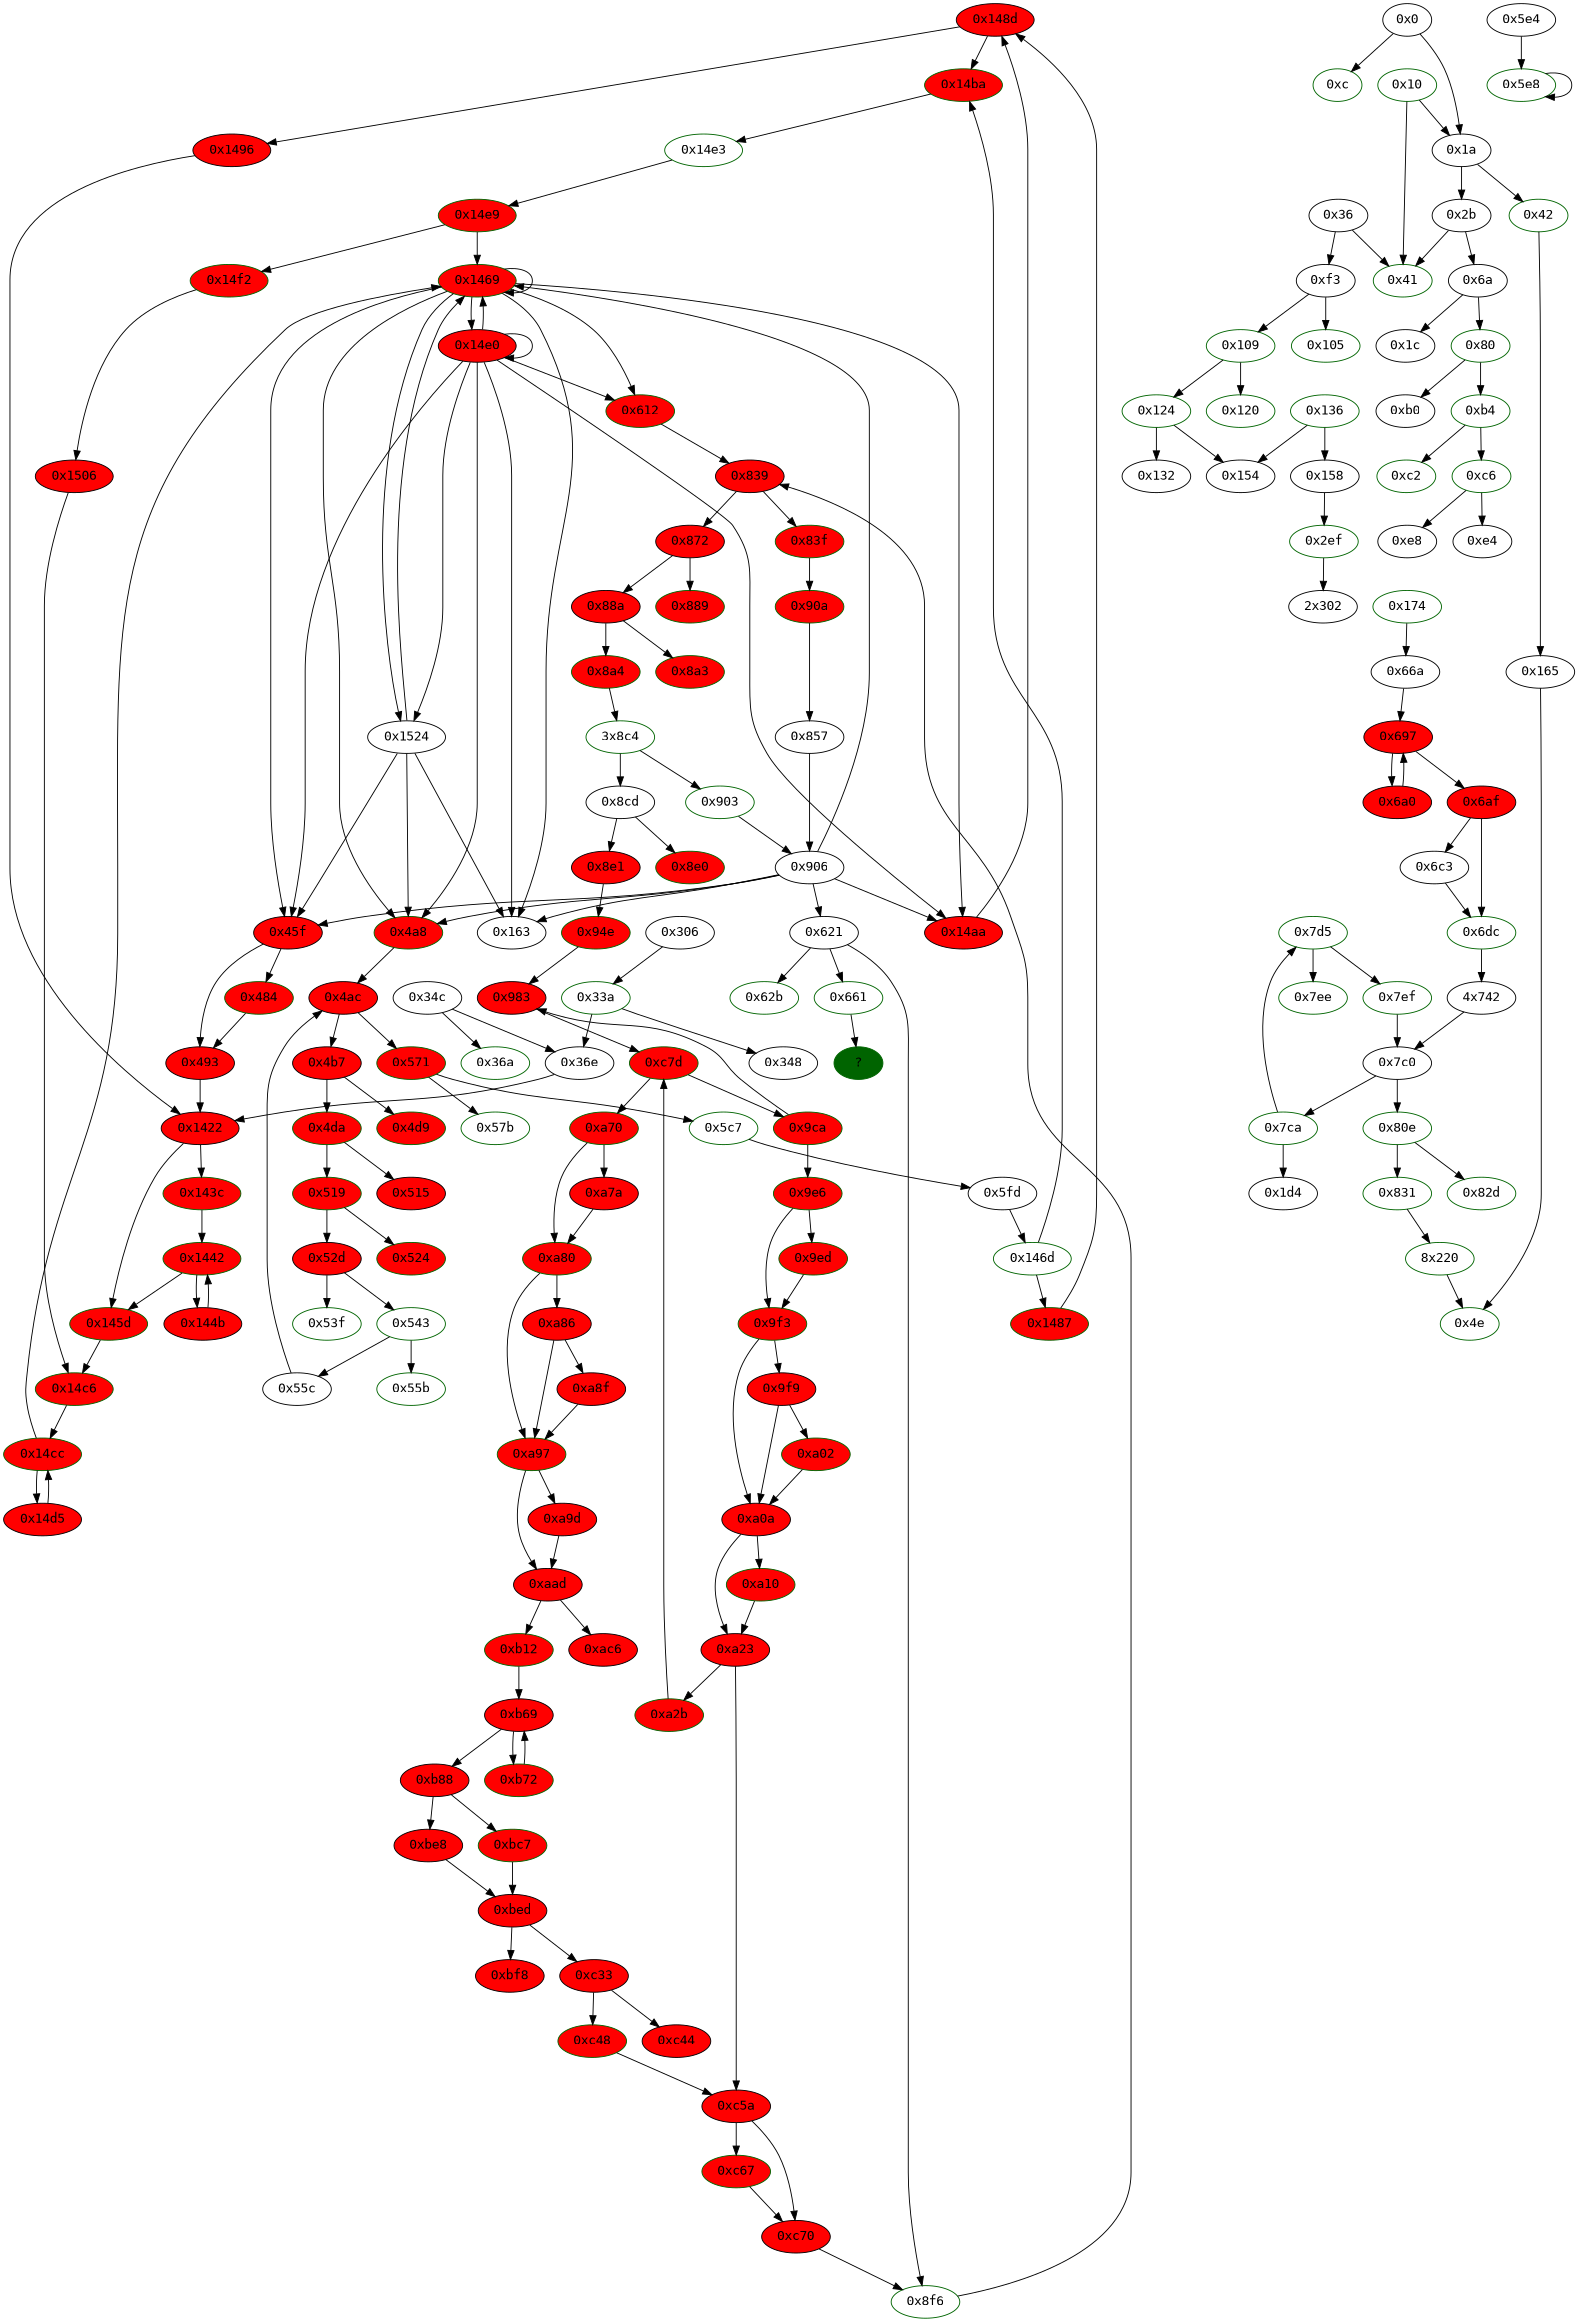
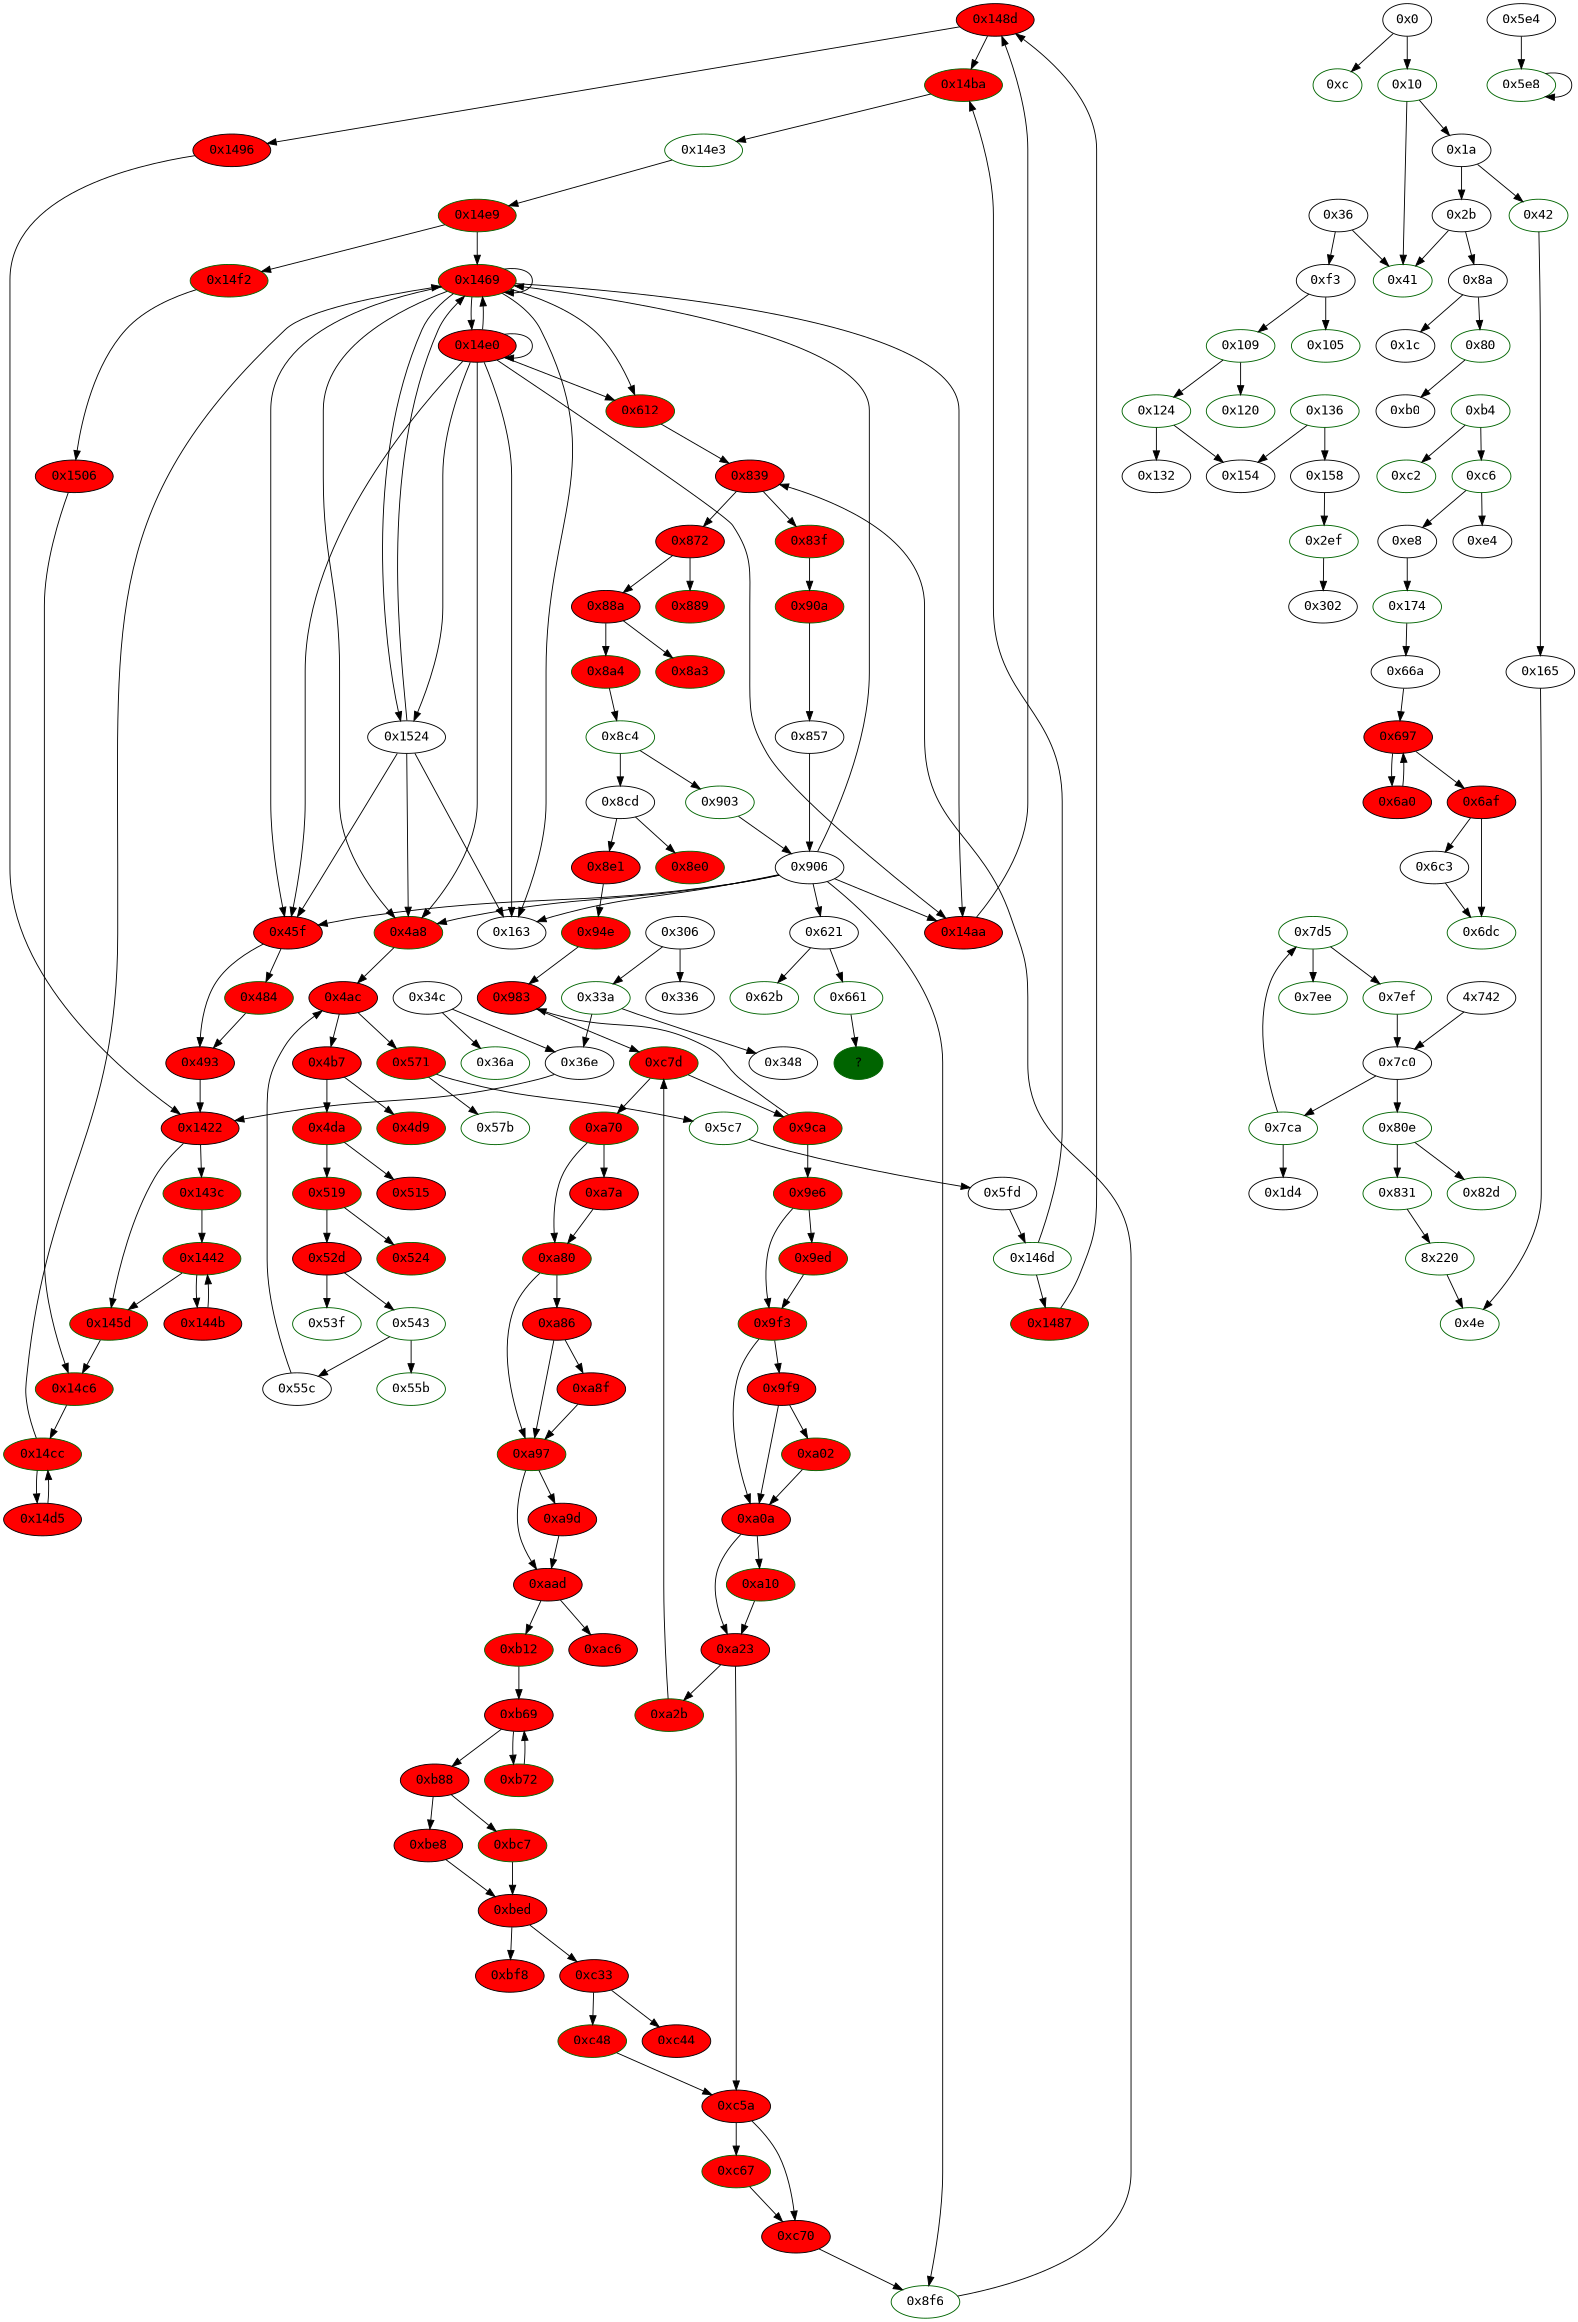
edge "0x0" -> "0x1a": now "0x0" -> "0x10"
node "0x6a": label "0x6a" -> "0x8a"
edge "0x80" -> "0xb4": removed
edge "0xe8" -> "0x174": added
node "2x302": label "2x302" -> "0x302"
node "3x8c4": label "3x8c4" -> "0x8c4"
edge "0x6dc" -> "4x742": removed
node "0x336": added
edge "0x621" -> "0x8f6": now "0x906" -> "0x8f6"
